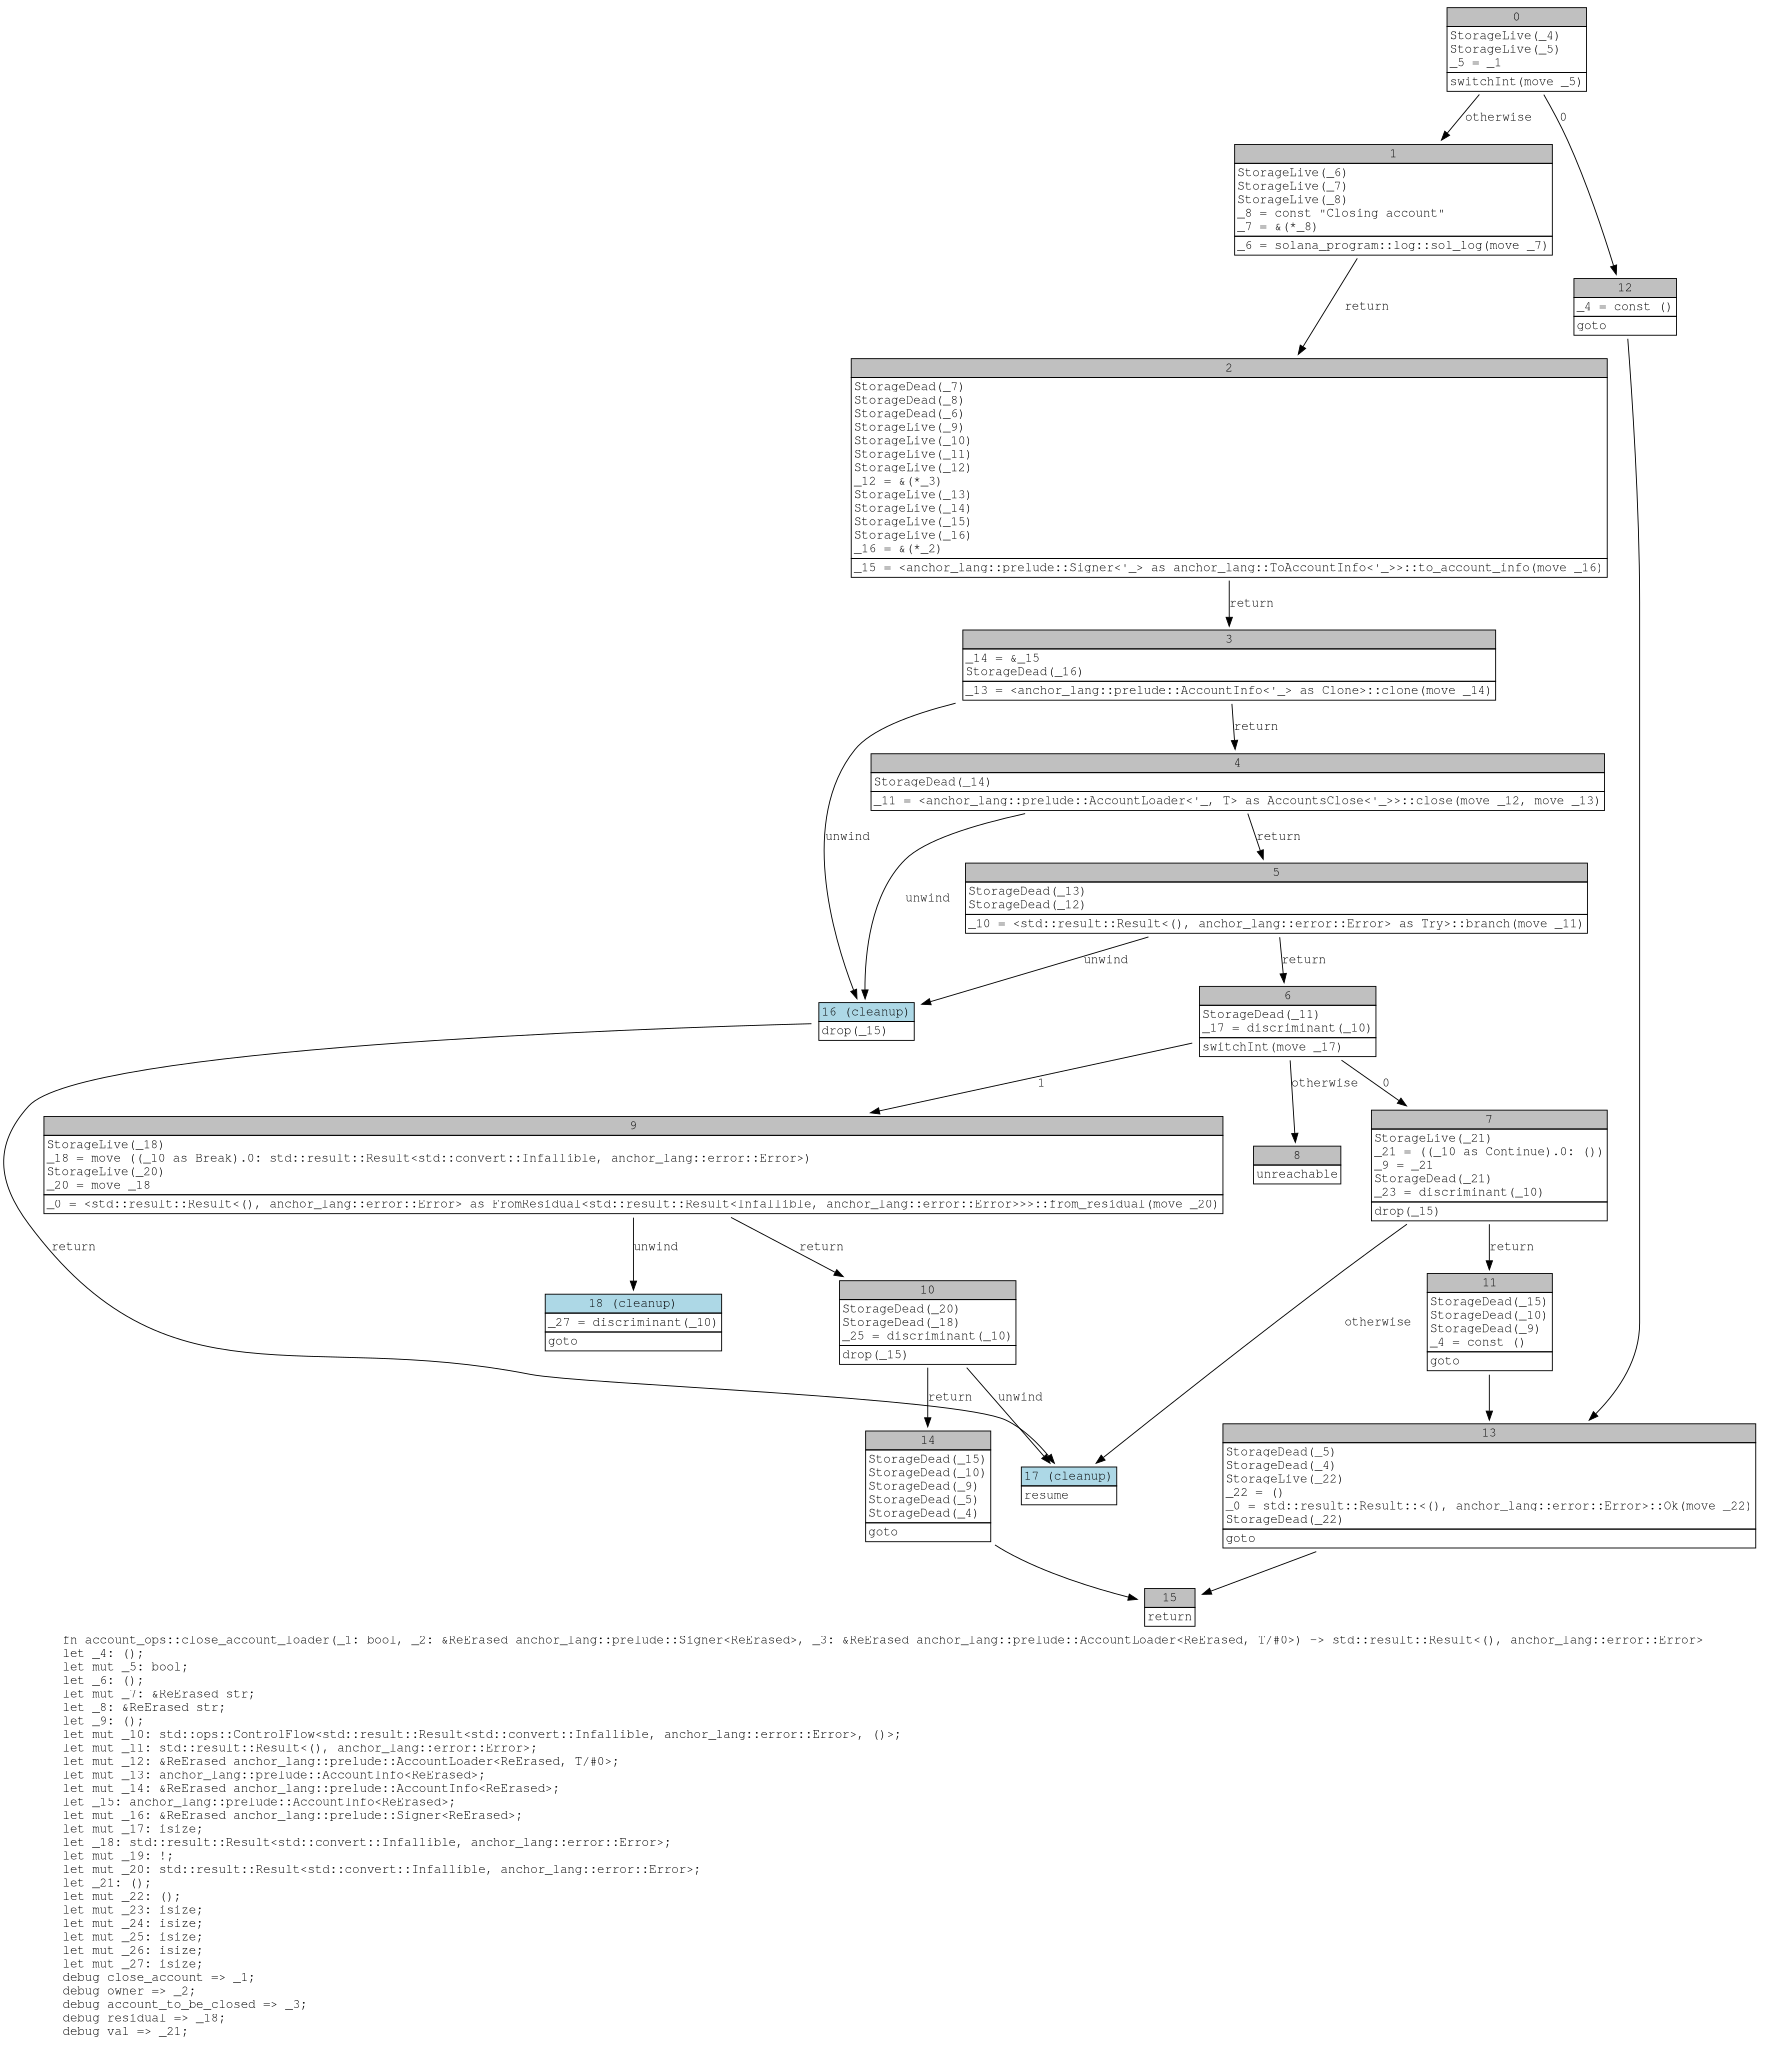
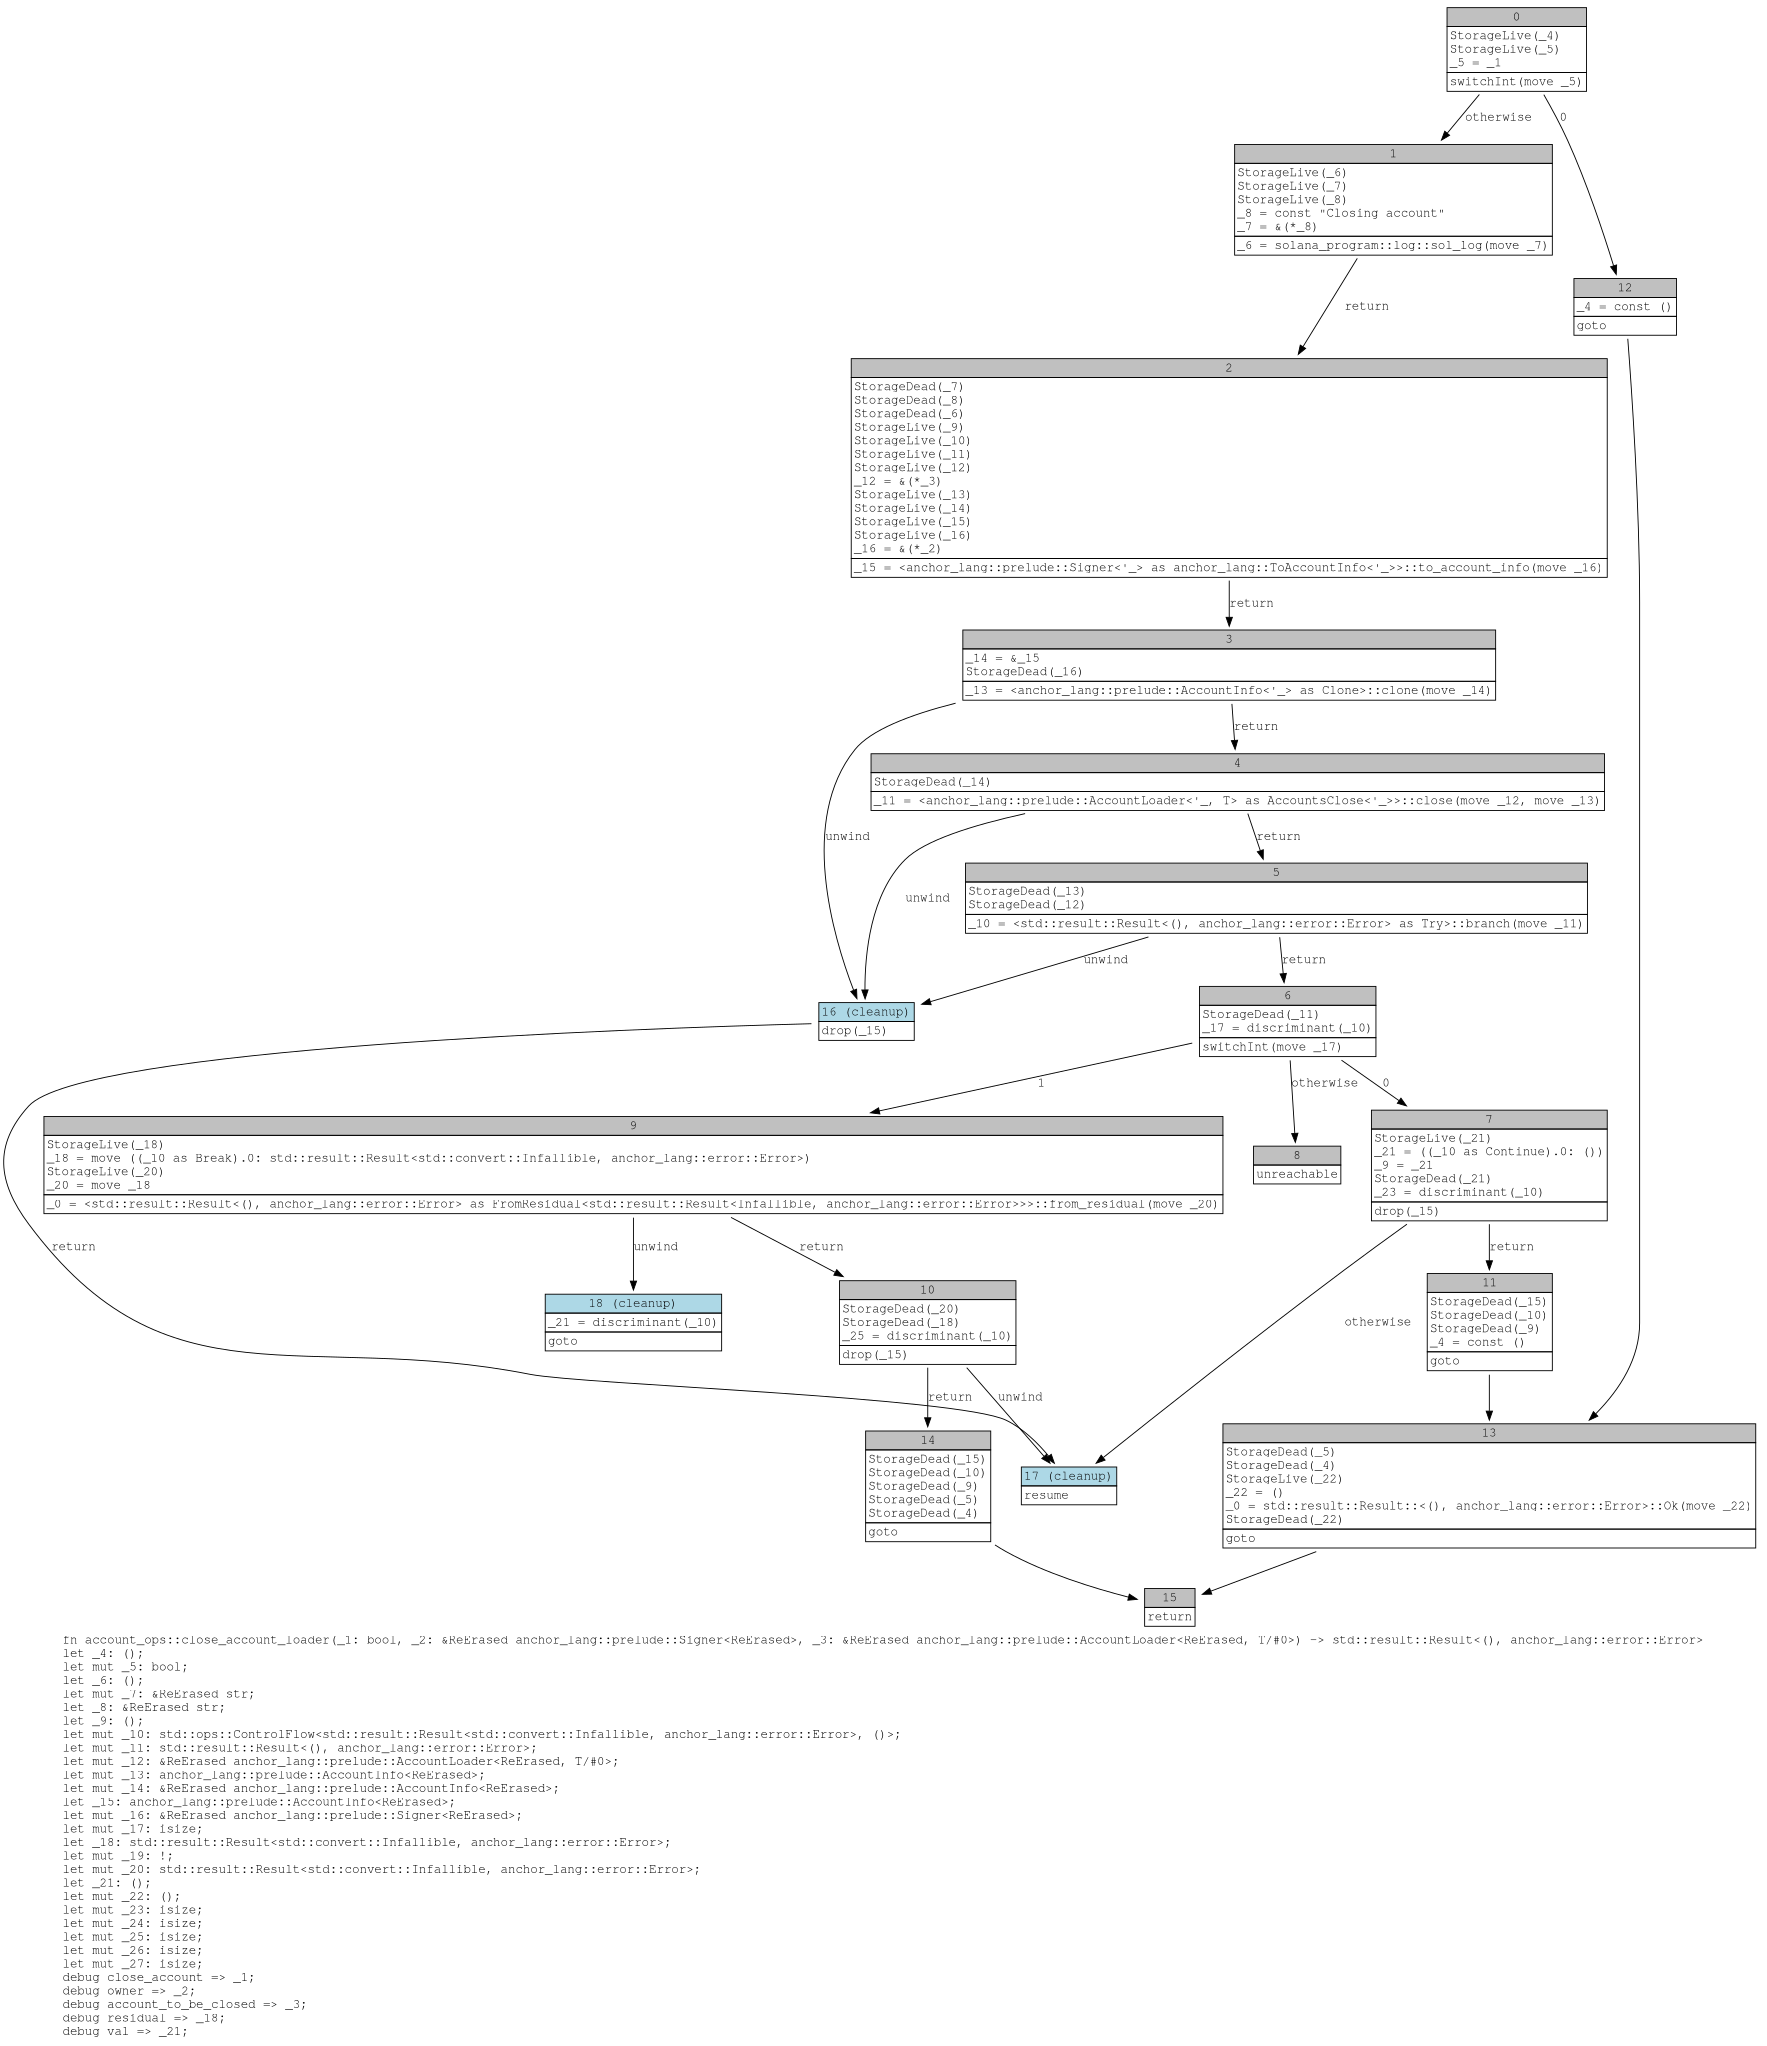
node "18 (cleanup)": text "_27 = discriminant(_10)" -> "_21 = discriminant(_10)"
